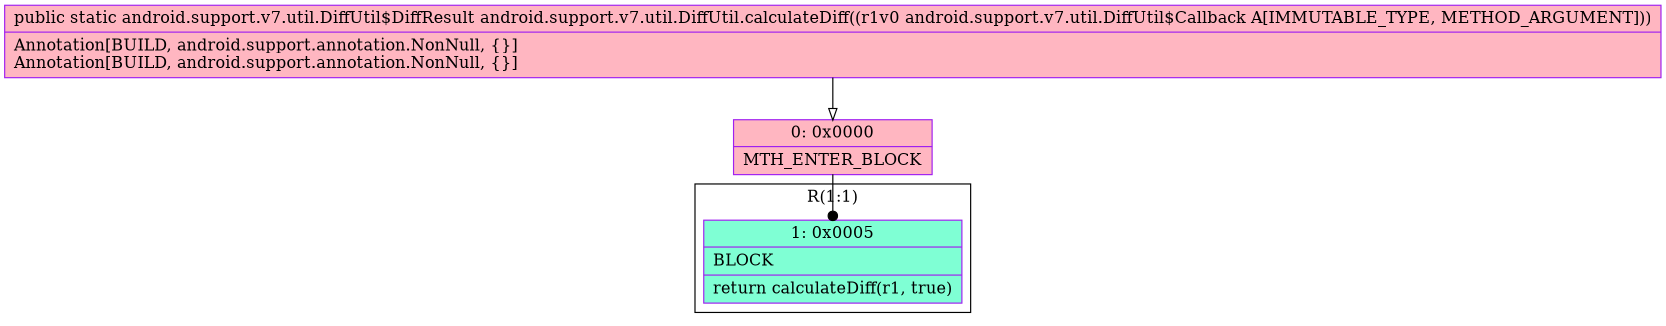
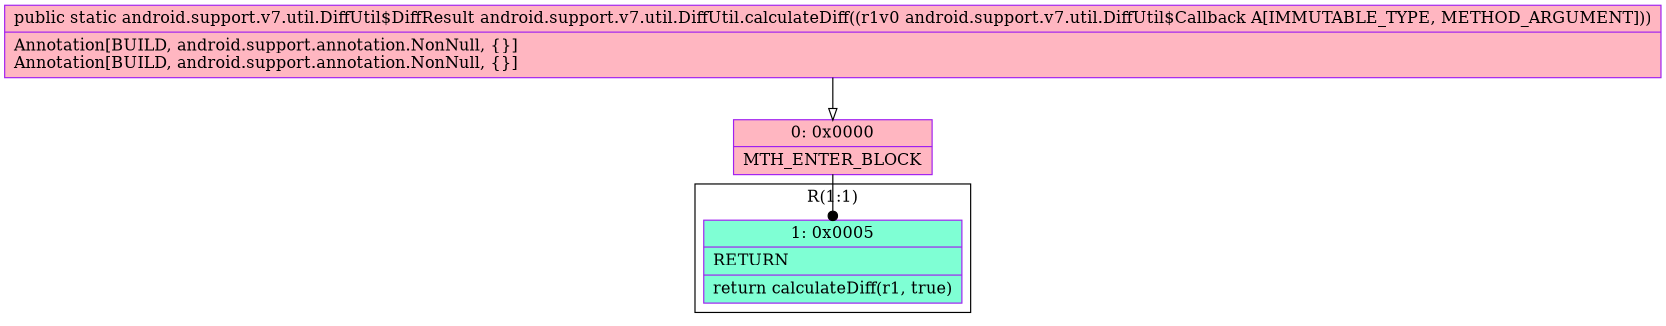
node "1: 0x0005": text "BLOCK" -> "RETURN"
